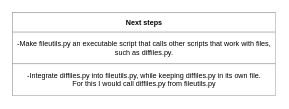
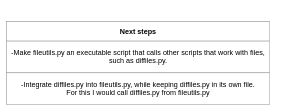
node "Next steps -Make fileutils.py an executable script that calls other scripts that work with files, such as diffiles.py. -Integrate diffiles.py into fileutils.py, while keeping diffiles.py in its own file. For this I would call diffiles.py from fileutils.py": moved (144, 54) -> (138, 63)
